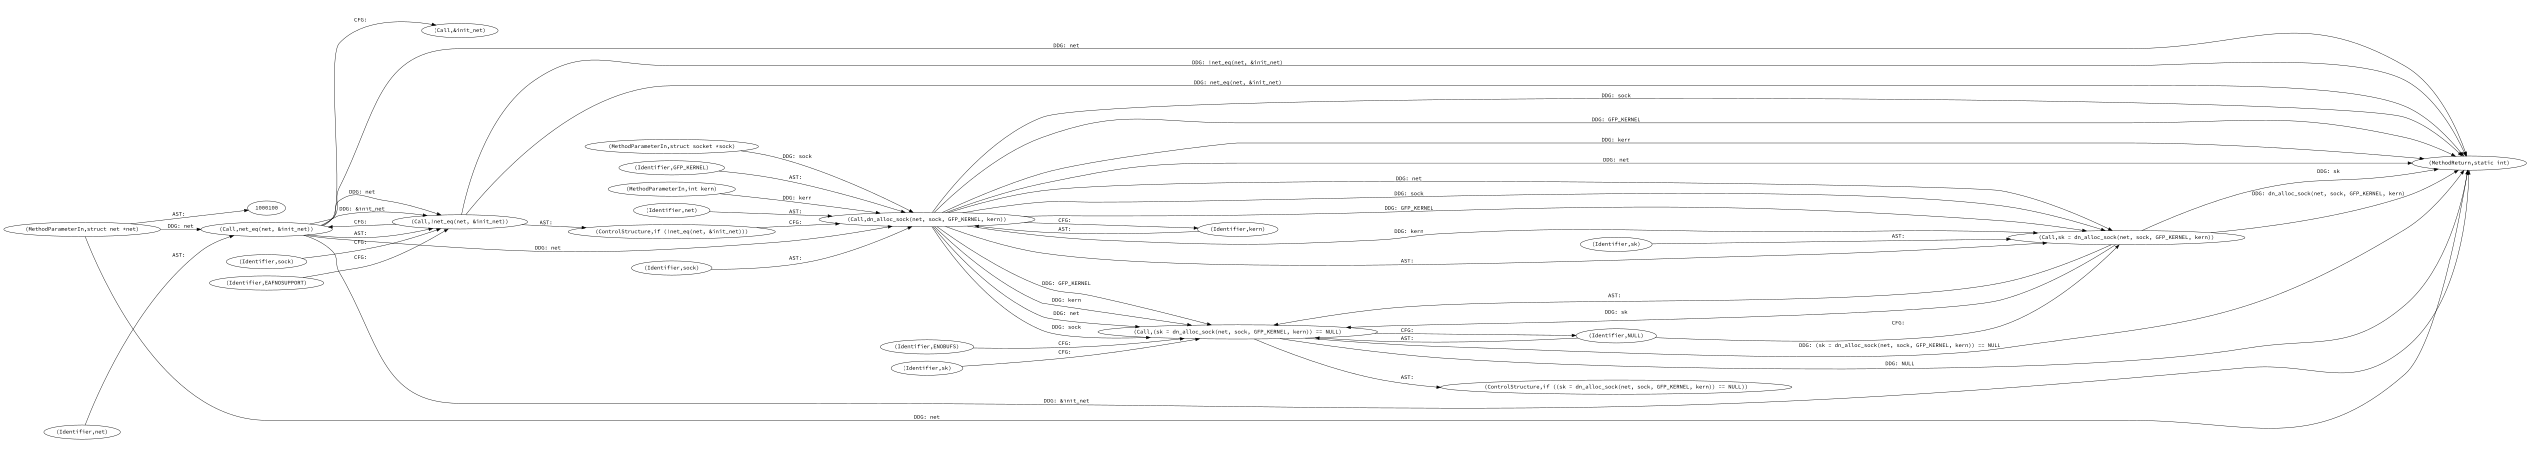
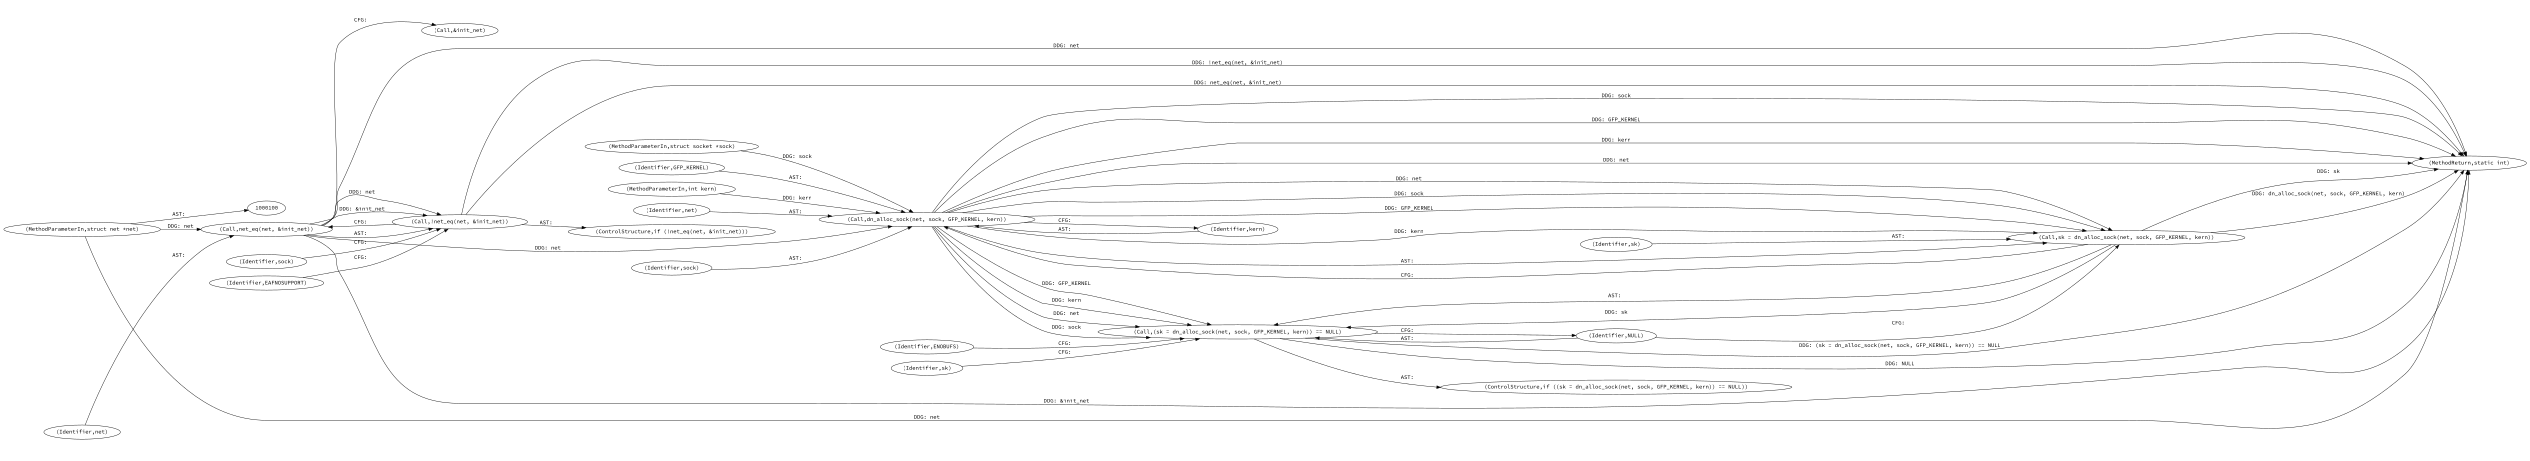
edge "(ControlStructure,if (!net_eq(net, &init_net)))" -> "(Call,dn_alloc_sock(net, sock, GFP_KERNEL, kern))": now "(Call,sk = dn_alloc_sock(net, sock, GFP_KERNEL, kern))" -> "(Call,dn_alloc_sock(net, sock, GFP_KERNEL, kern))"
